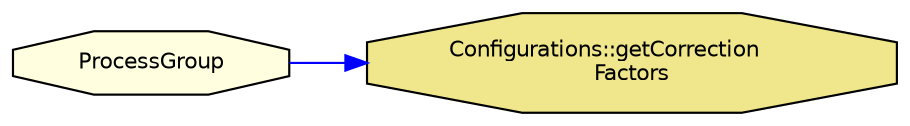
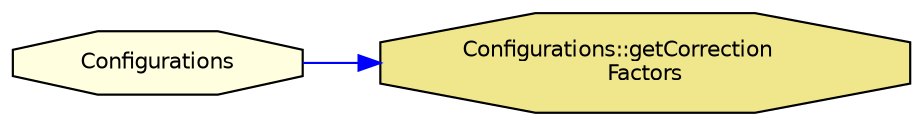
node "ProcessGroup": label "ProcessGroup" -> "Configurations"
